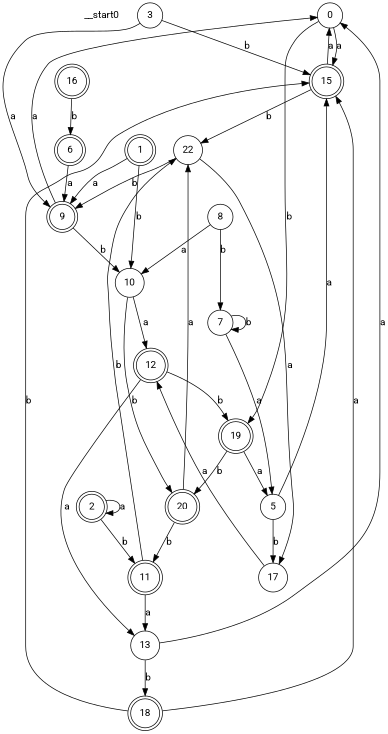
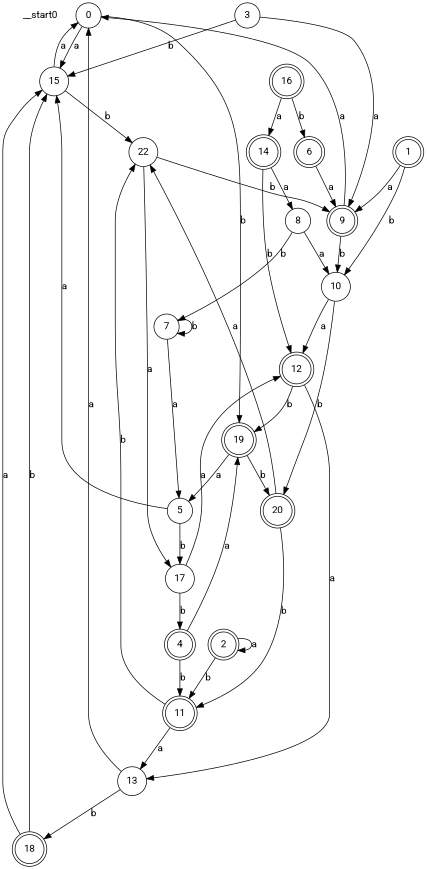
node "15": shape doublecircle -> circle
node "14": added
node "4": added
